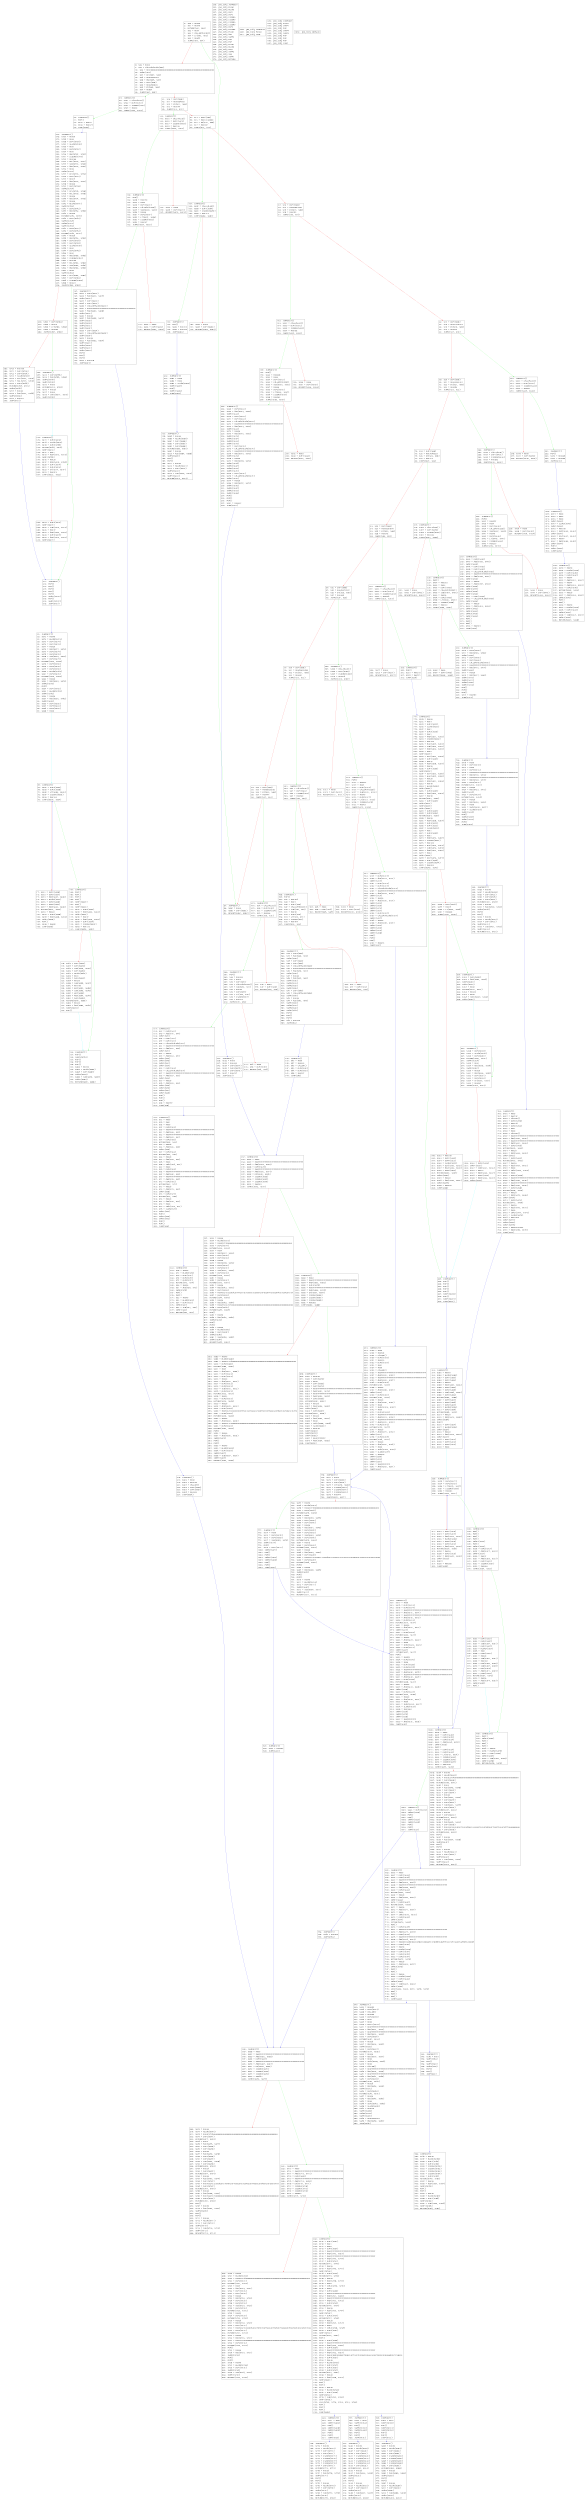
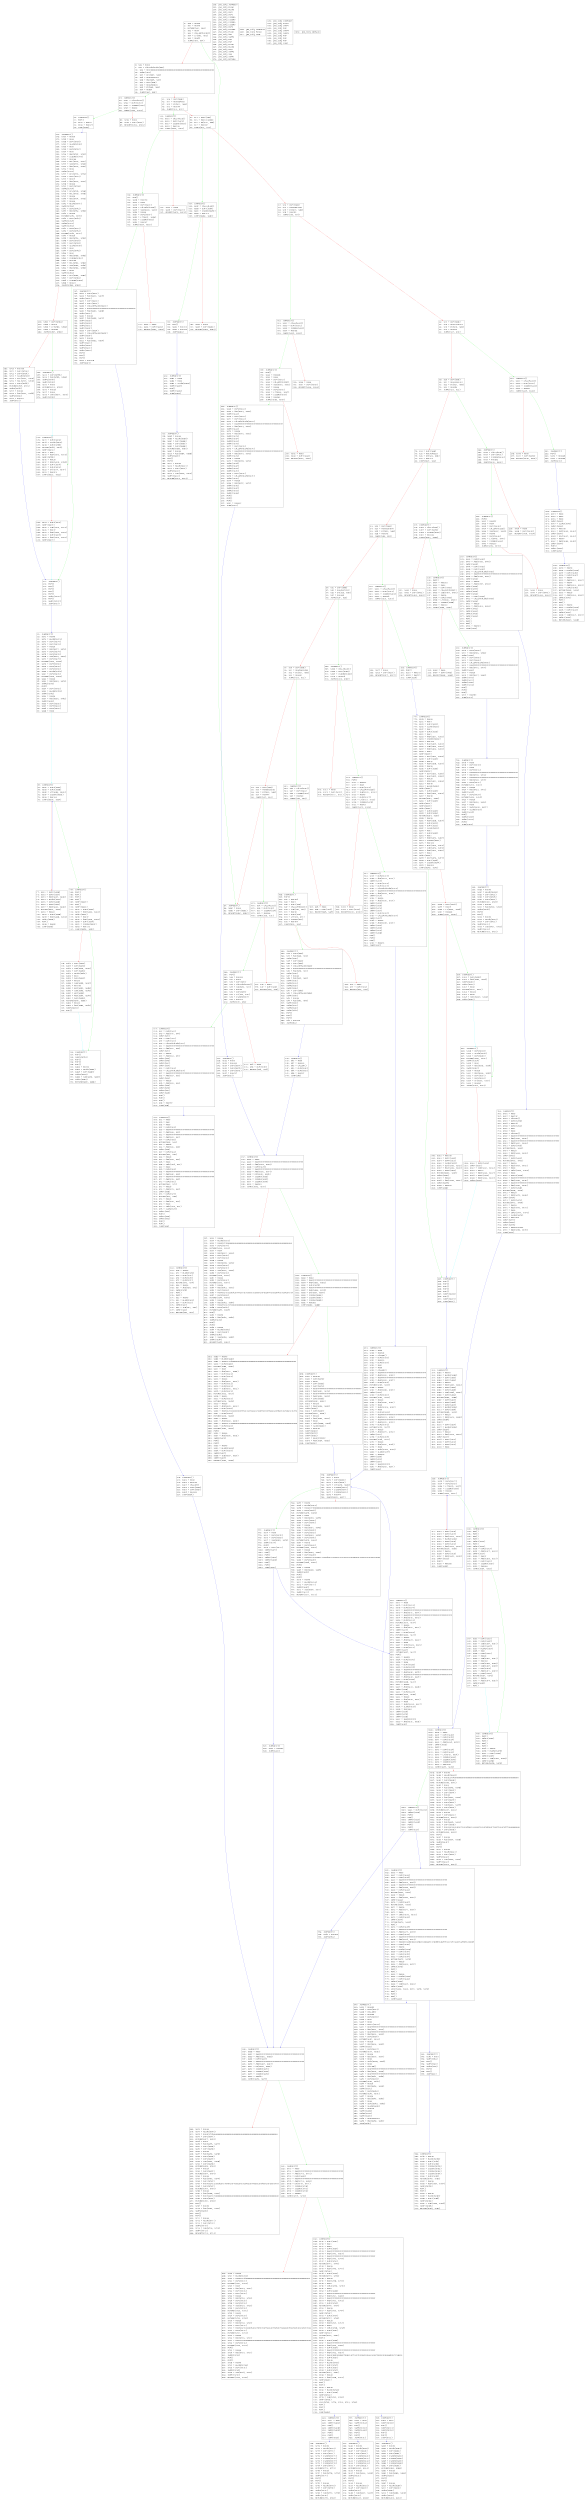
node "bc: %785 = #0x0 be: %786 = DUP1(%785) bf: REVERT(%785, %785)": added
